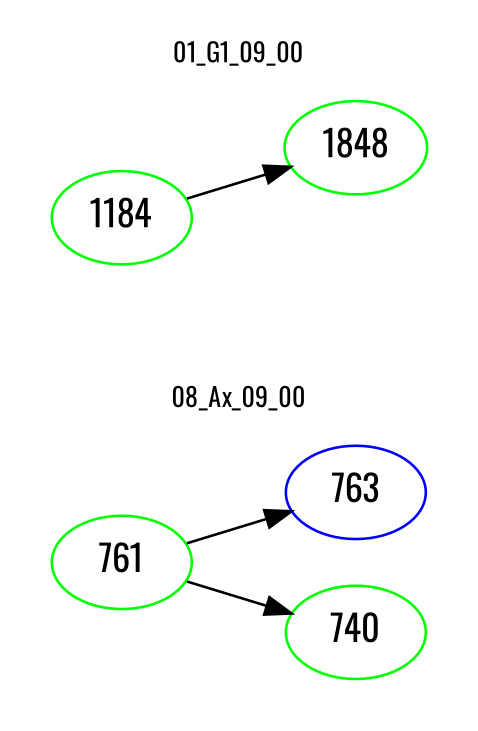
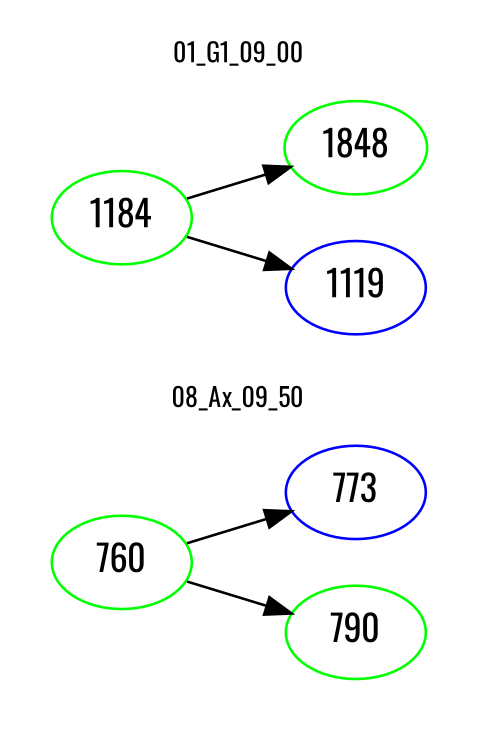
node "1119": added
cluster "08_Ax_09_00": label "08_Ax_09_00" -> "08_Ax_09_50"
node "763": label "763" -> "773"
node "761": label "761" -> "760"
node "740": label "740" -> "790"
